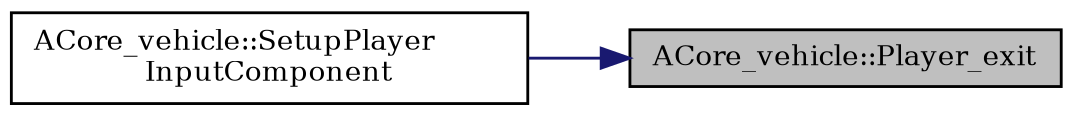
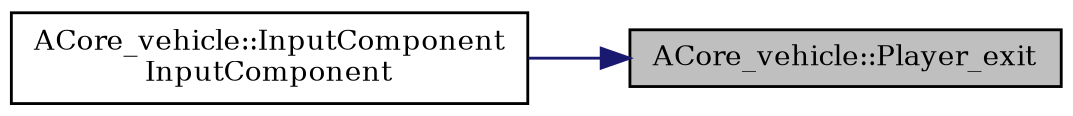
node "ACore_vehicle::SetupPlayer InputComponent": label "ACore_vehicle::SetupPlayer InputComponent" -> "ACore_vehicle::InputComponent InputComponent"
